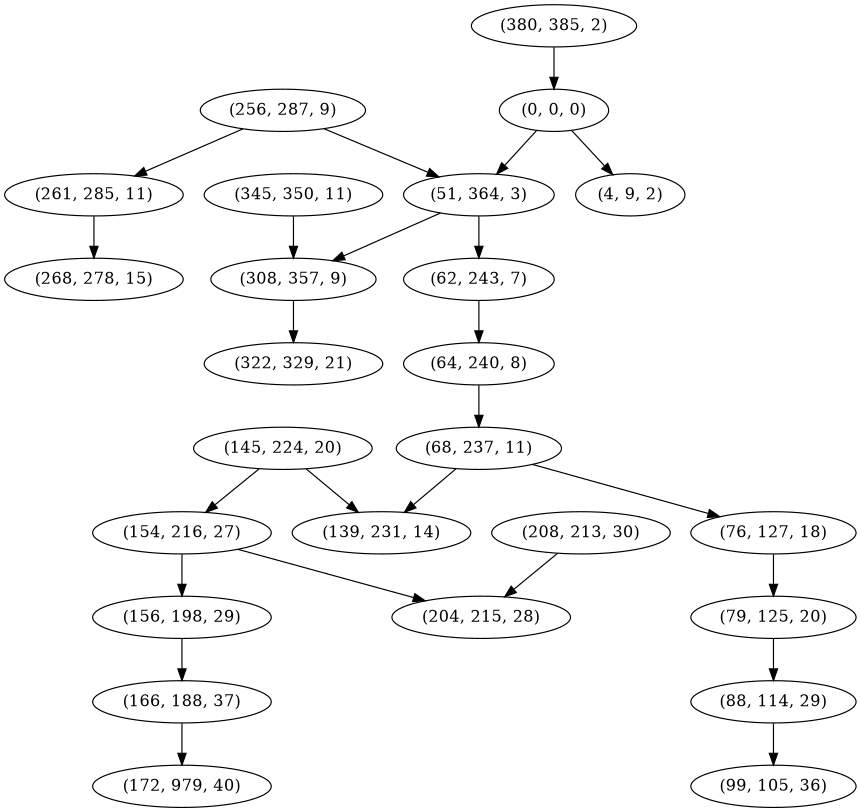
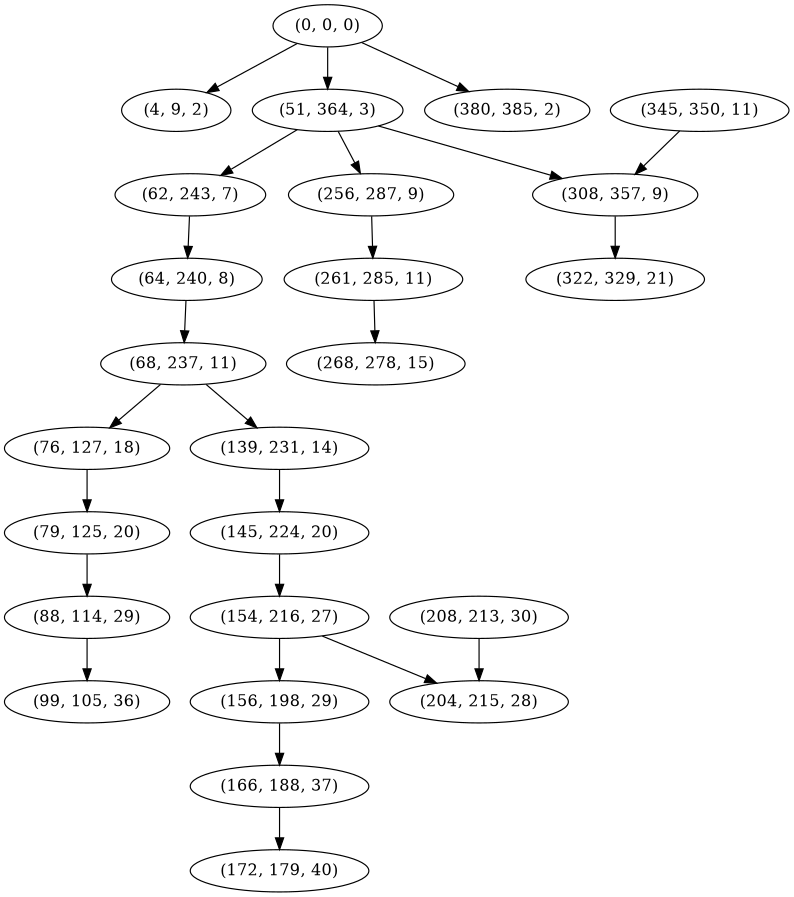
edge "(380, 385, 2)" -> "(0, 0, 0)": reversed
edge "(256, 287, 9)" -> "(51, 364, 3)": reversed
edge "(145, 224, 20)" -> "(139, 231, 14)": reversed
node "(172, 979, 40)": label "(172, 979, 40)" -> "(172, 179, 40)"
